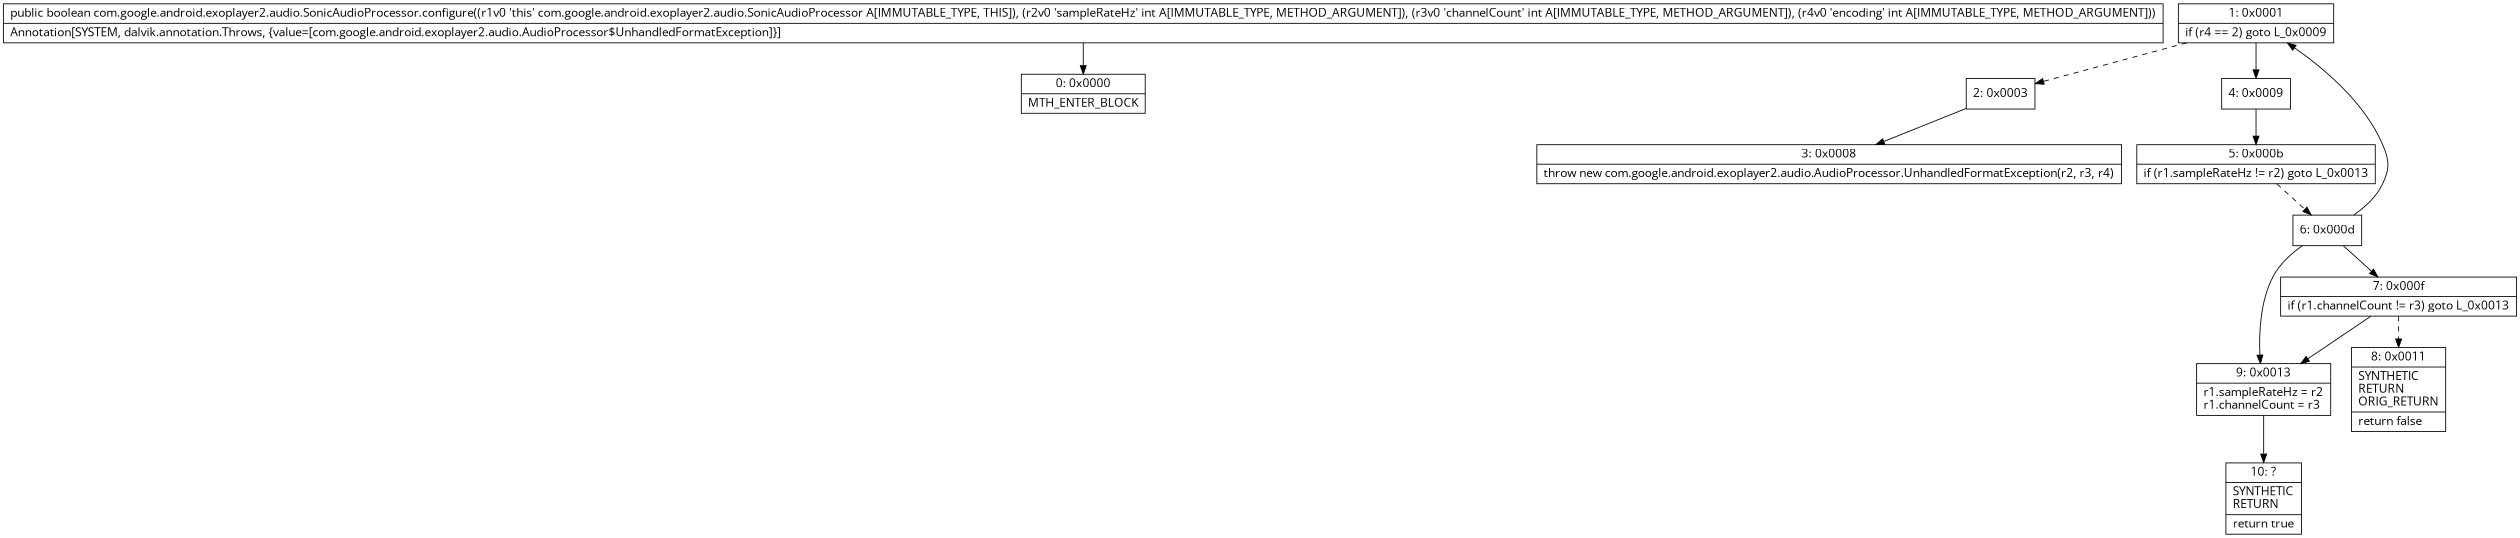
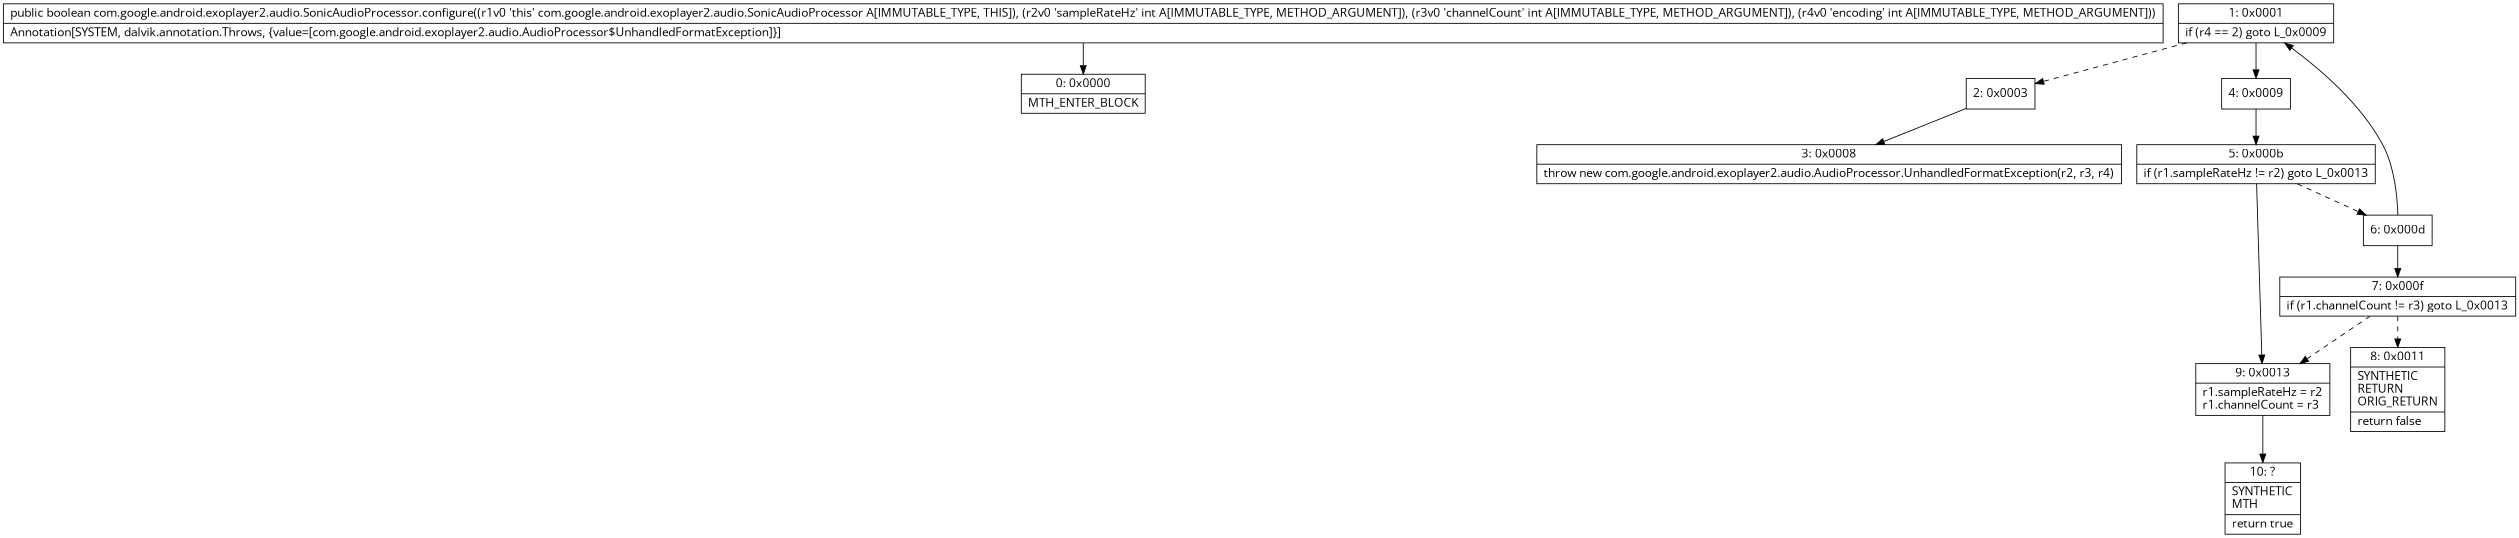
edge "6: 0x000d" -> "9: 0x0013": now "5: 0x000b" -> "9: 0x0013"
edge "7: 0x000f" -> "9: 0x0013": style solid -> dashed
node "10: ?": text "RETURN" -> "MTH"
